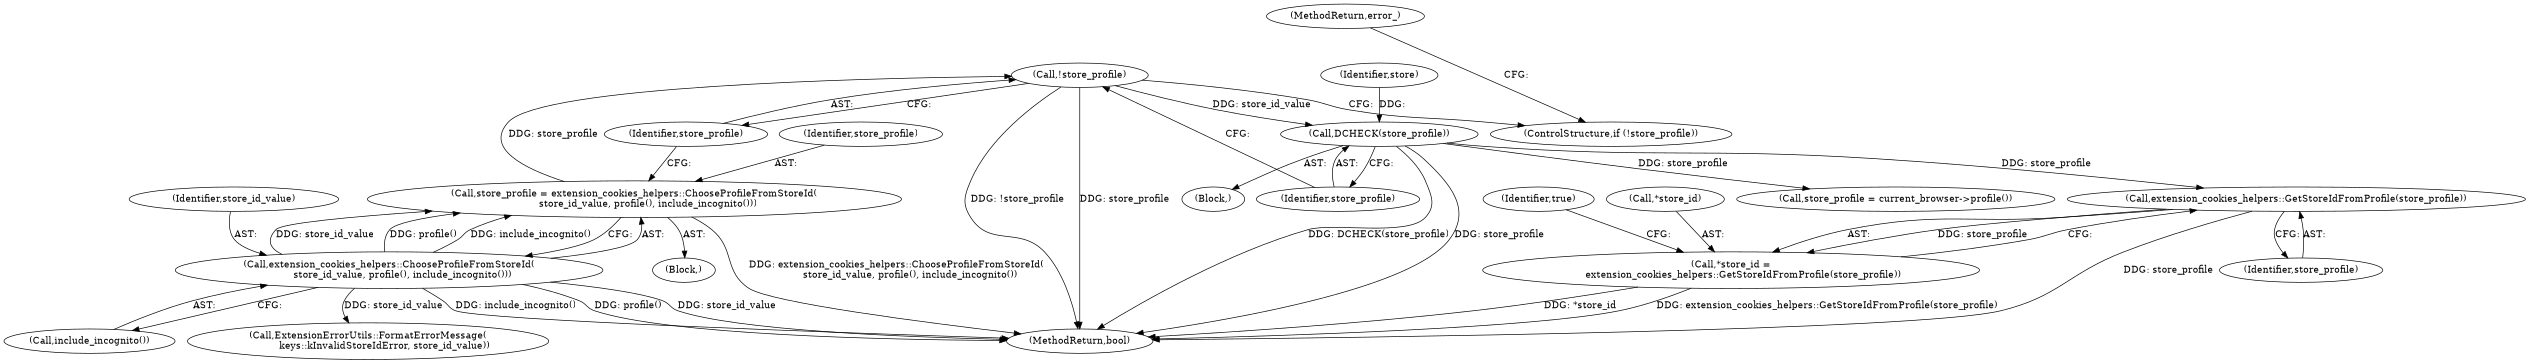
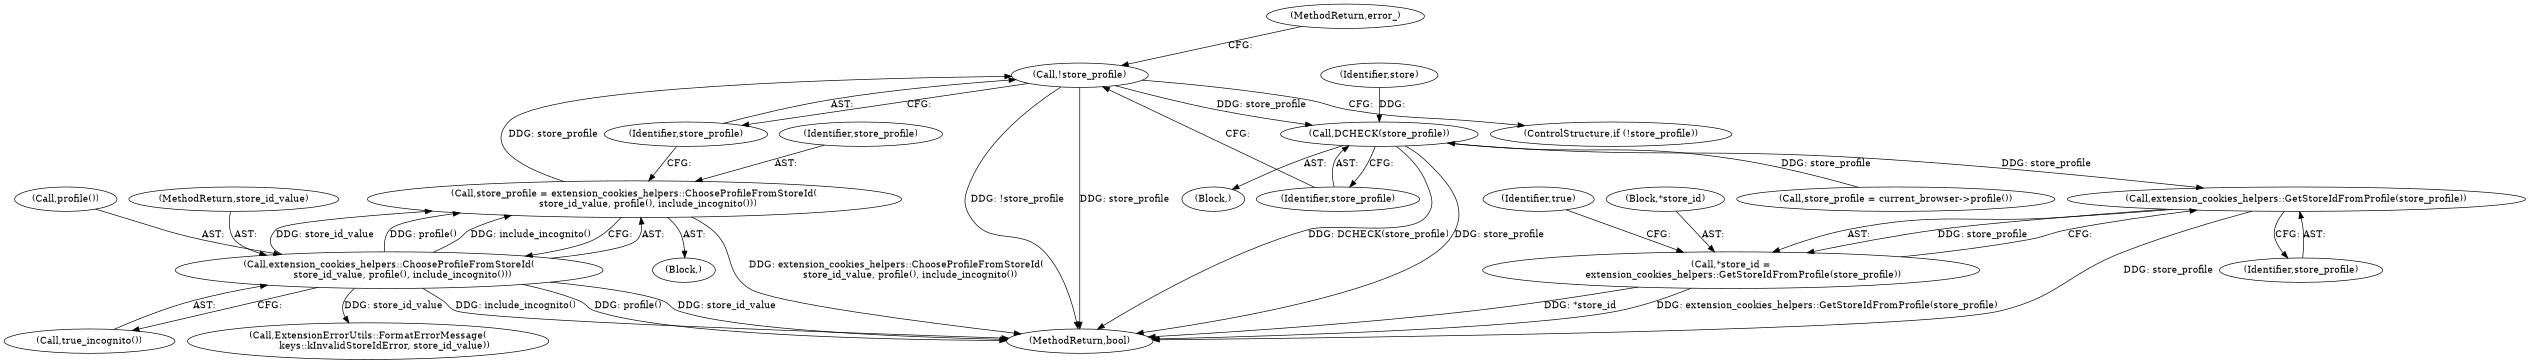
edge "(MethodReturn,error_)" -> "(ControlStructure,if (!store_profile))": now "(MethodReturn,error_)" -> "(Call,!store_profile)"
edge "(Call,!store_profile)" -> "(Call,DCHECK(store_profile))": label "DDG: store_id_value" -> "DDG: store_profile"
edge "(Call,DCHECK(store_profile))" -> "(Call,store_profile = current_browser->profile())": reversed
node "(Call,profile())": added
node "(Identifier,store_id_value)": label "(Identifier,store_id_value)" -> "(MethodReturn,store_id_value)"
node "(Call,*store_id)": label "(Call,*store_id)" -> "(Block,*store_id)"
node "(Call,include_incognito())": label "(Call,include_incognito())" -> "(Call,true_incognito())"
